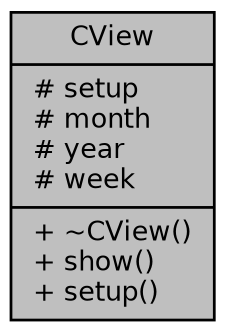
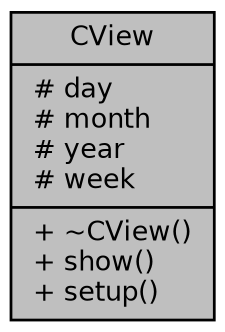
node "CView": text "# setup" -> "# day"
